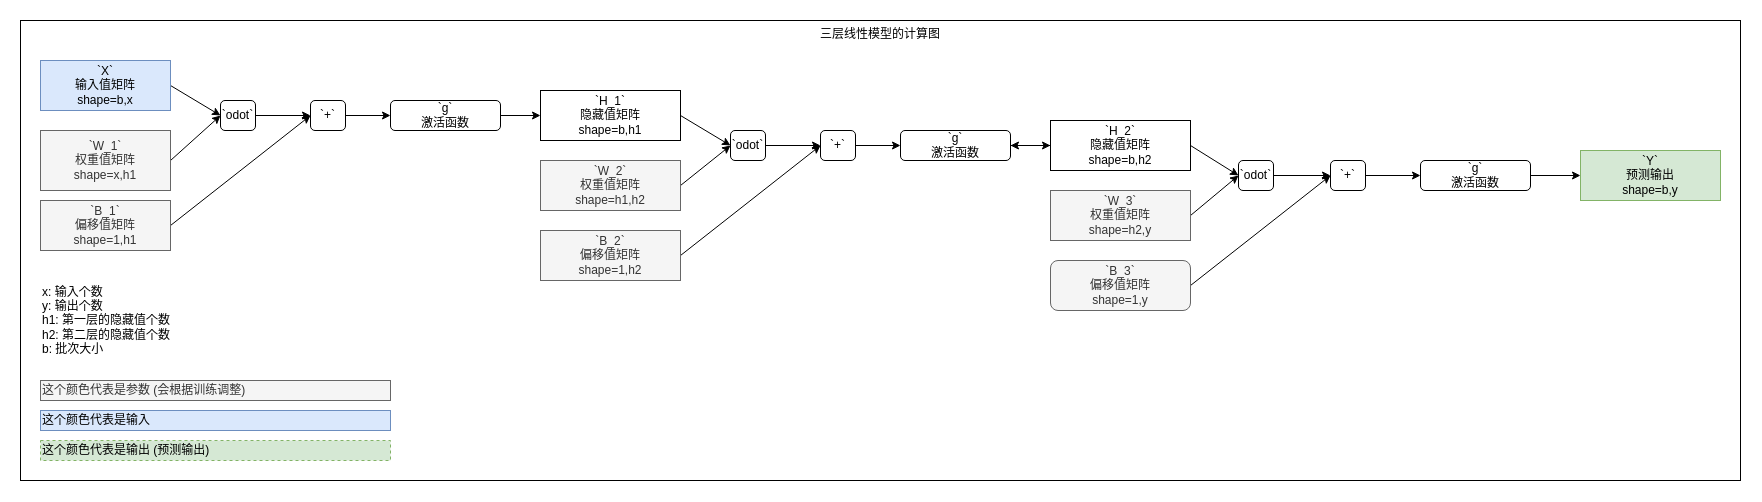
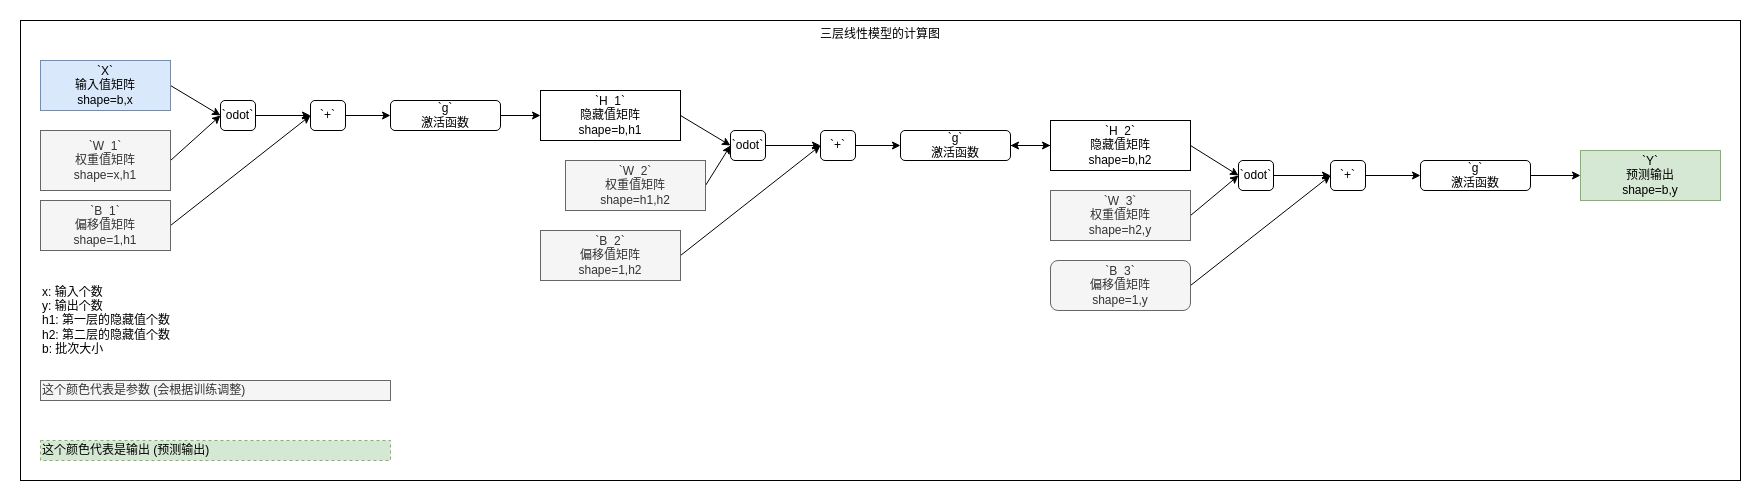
node "`W_2` 权重值矩阵 shape=h1,h2": moved (611, 186) -> (636, 186)
node "这个颜色代表是输入": removed
